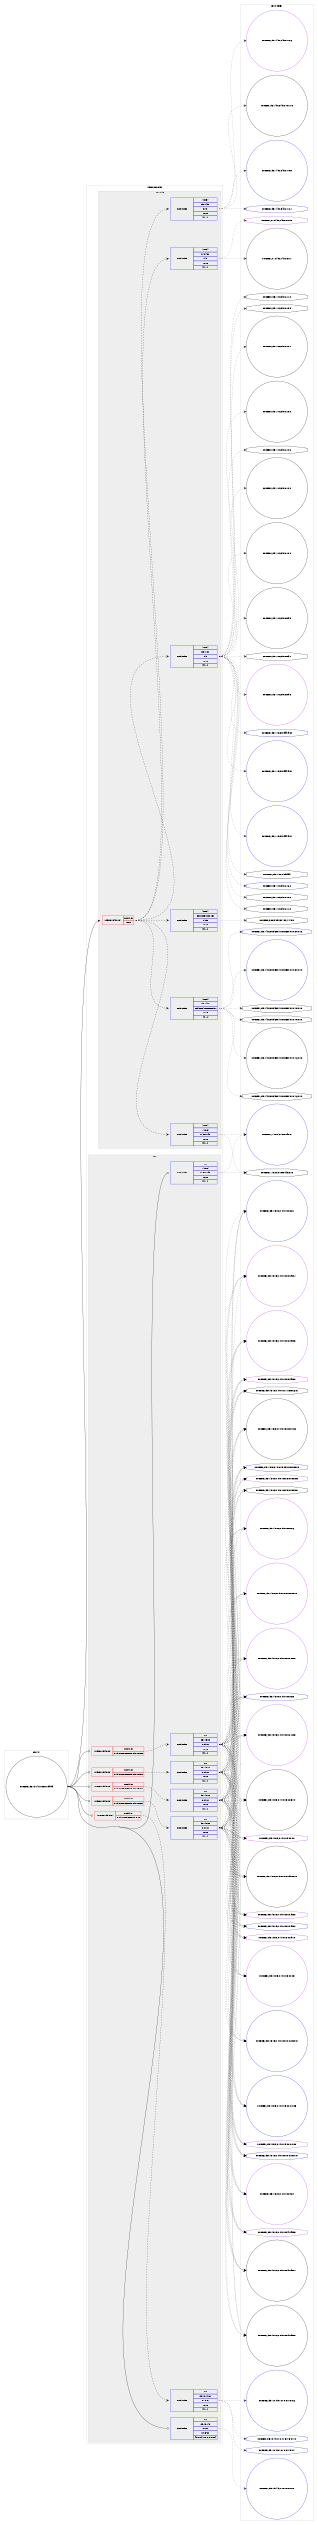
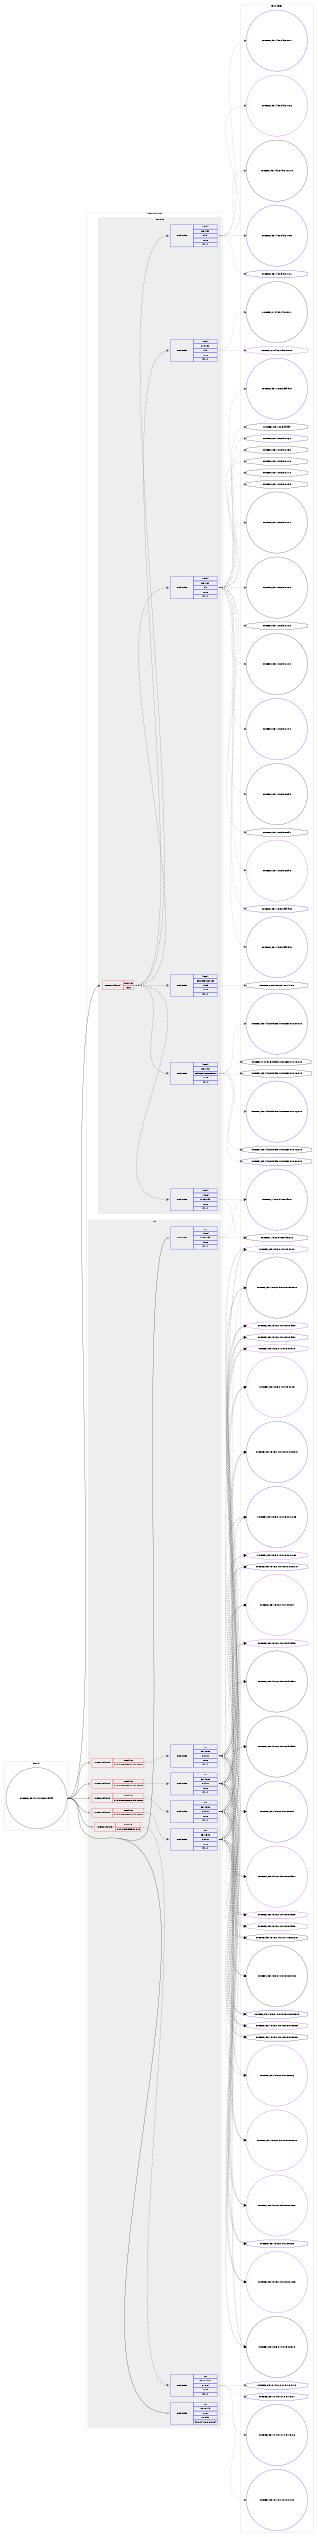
node "portage://dev-libs/glib-2.80.4": added
node "portage://dev-vcs/git-2.41.0": color black -> blue
node "portage://dev-libs/gobject-introspection-1.78.1-r2": label "portage://dev-libs/gobject-introspection-1.78.1-r2" -> "portage://sys-libs/gobject-introspection-1.78.1-r2"
node "portage://dev-libs/gobject-introspection-1.76.1-r2": color black -> blue
node "portage://dev-lang/python-3.8.19_p3": shape circle -> octagon
